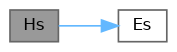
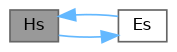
edge "Es" -> "Hs": added
